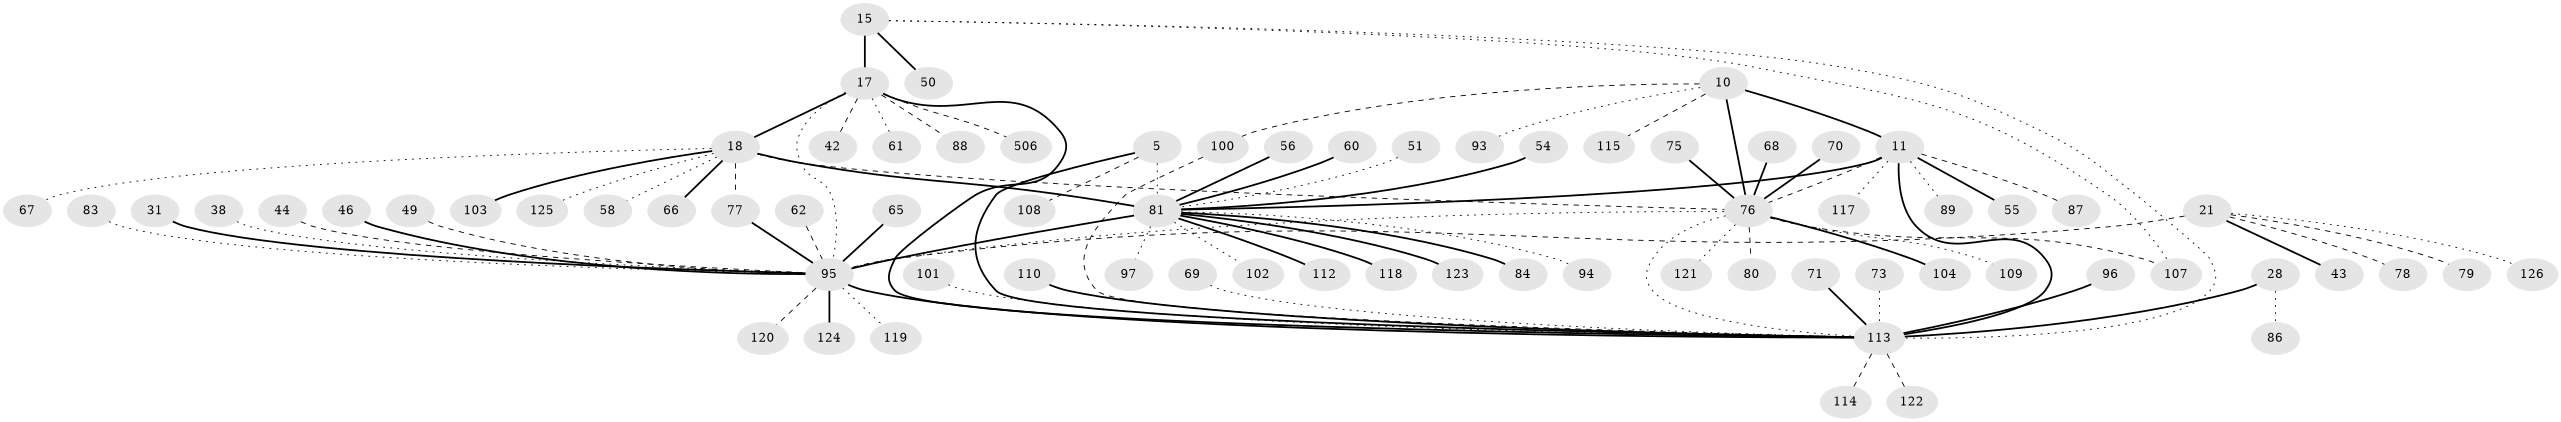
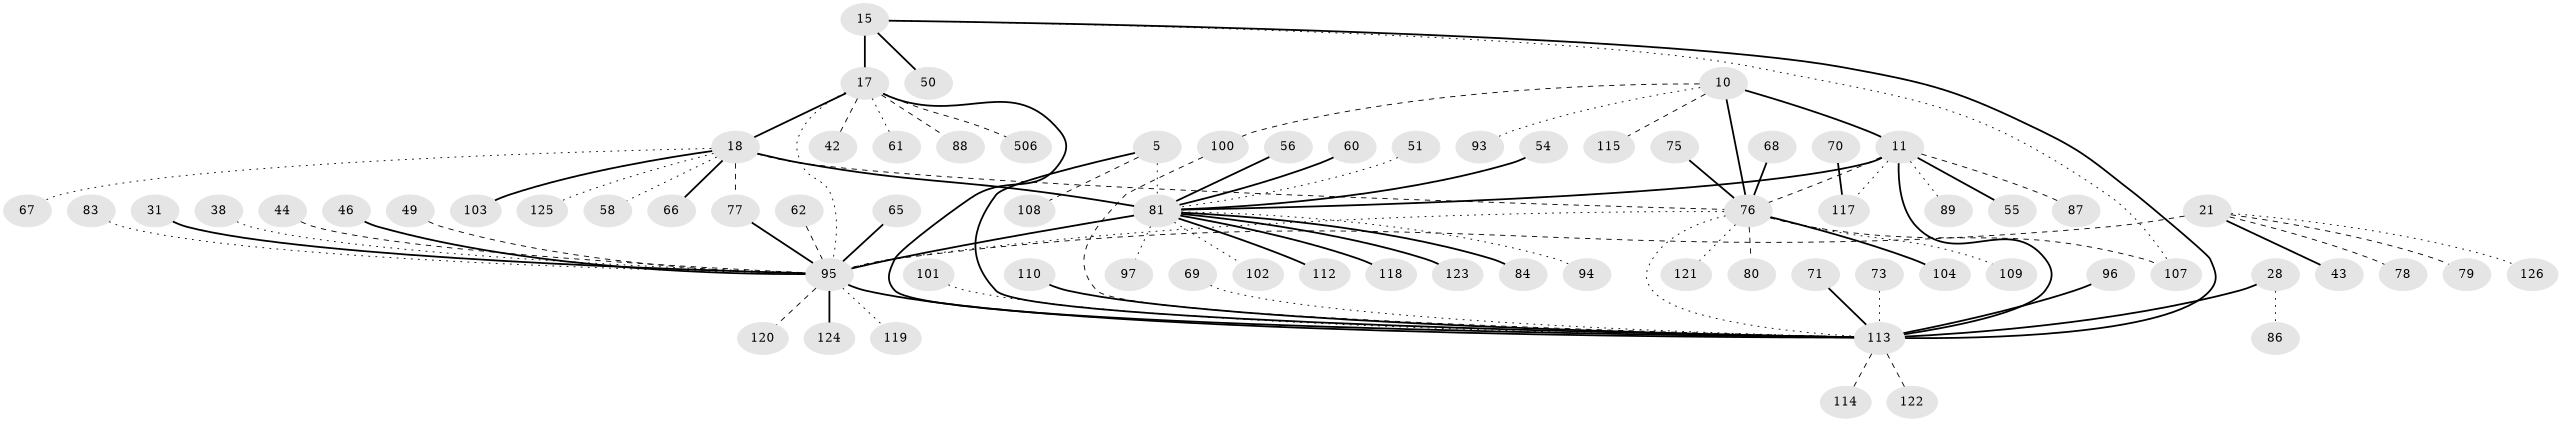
edge "15" -- "113": style dotted -> bold
edge "70" -- "76": now "70" -- "117"
